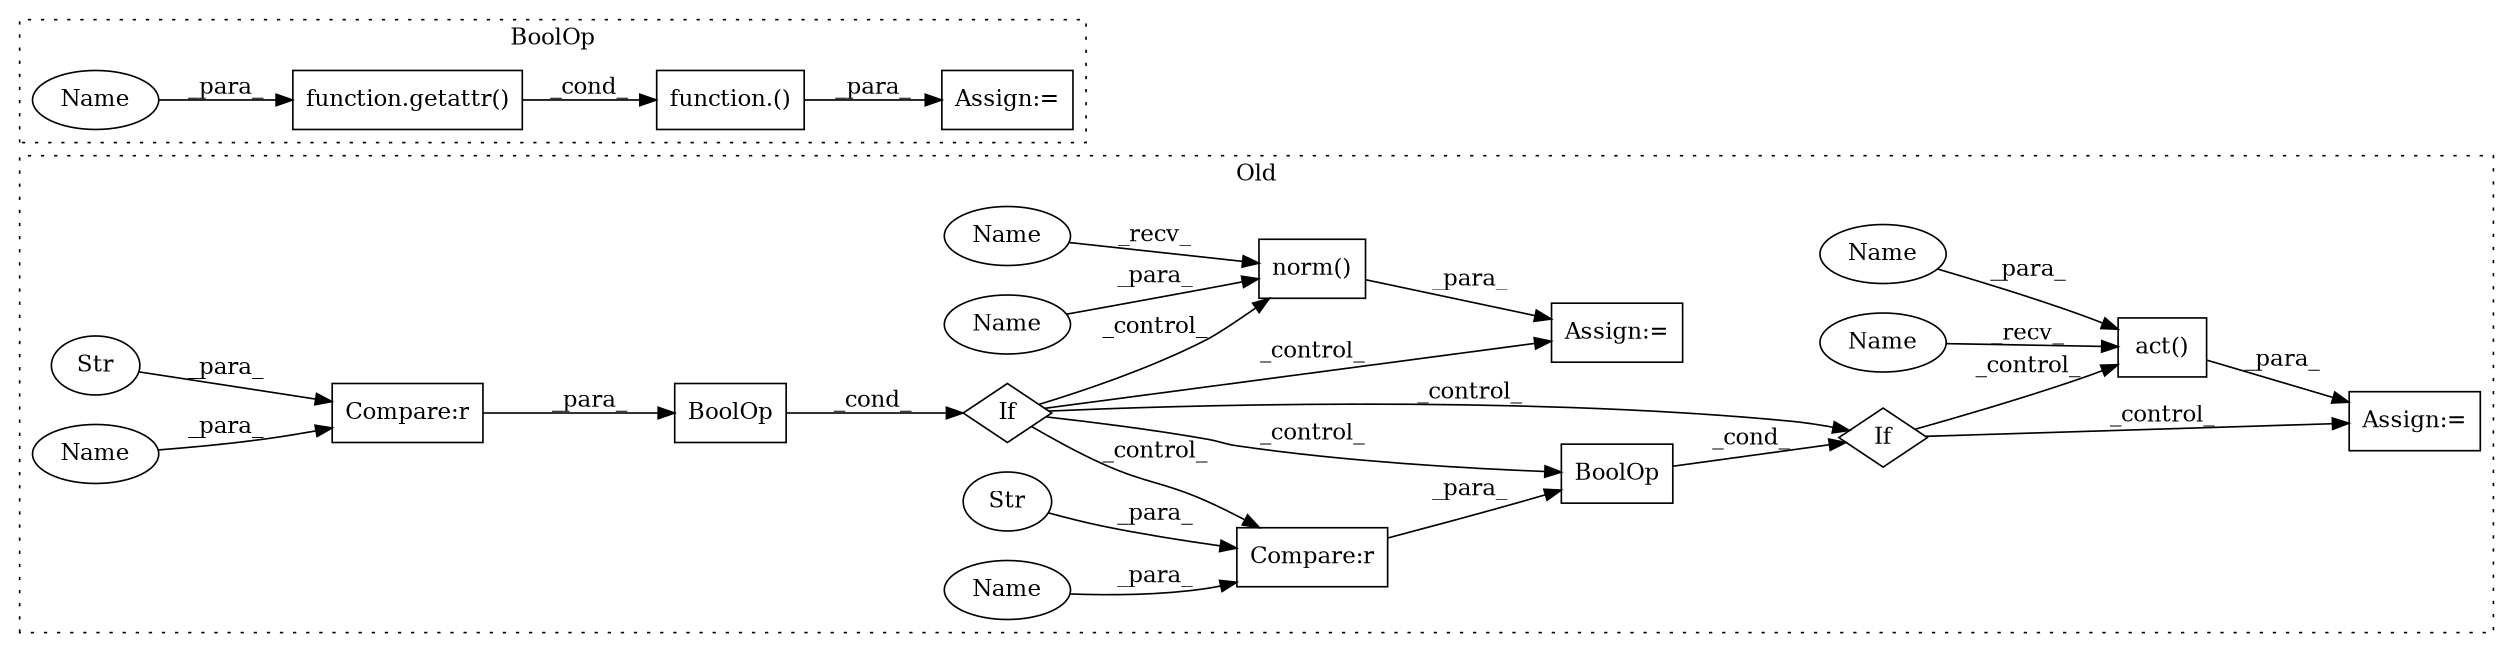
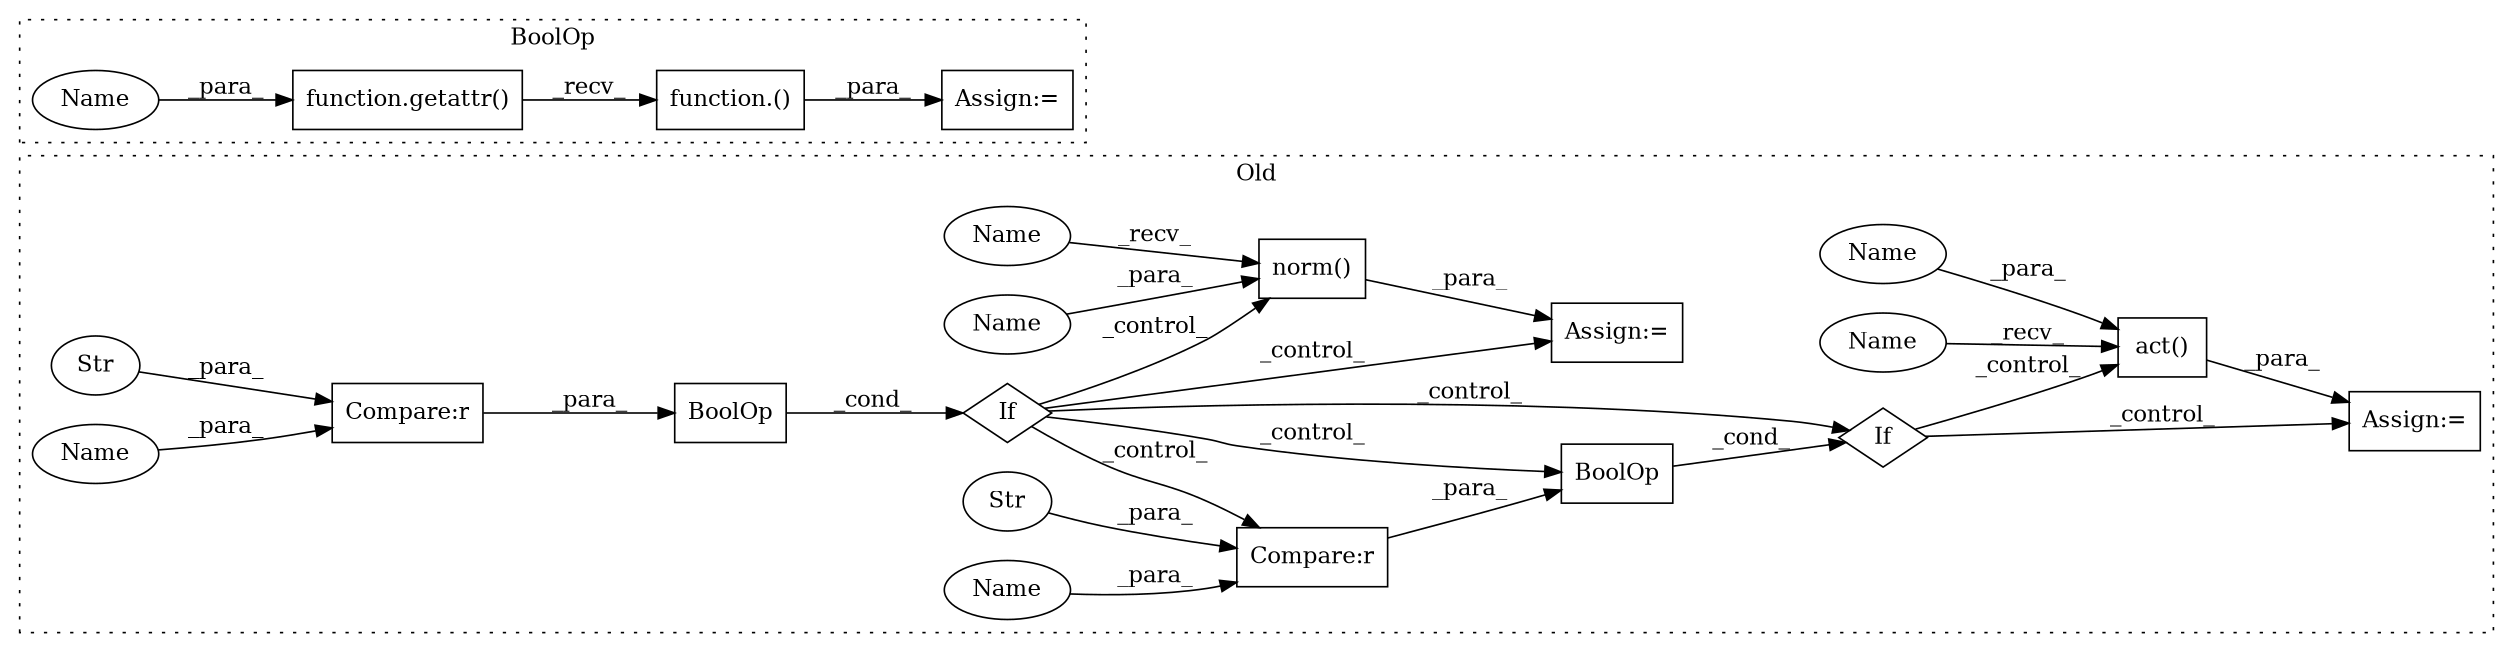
edge "function.getattr()" -> "function.()": label "_cond_" -> "_recv_"
